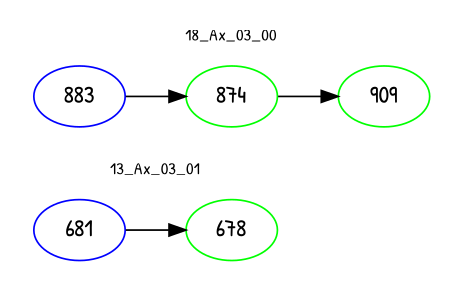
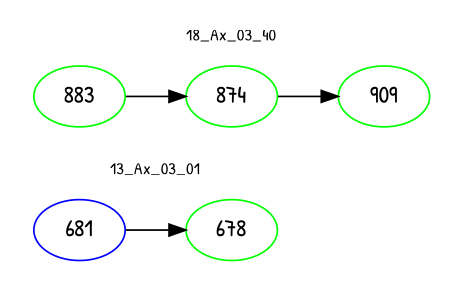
cluster "18_Ax_03_00": label "18_Ax_03_00" -> "18_Ax_03_40"
node "883": color blue -> green
